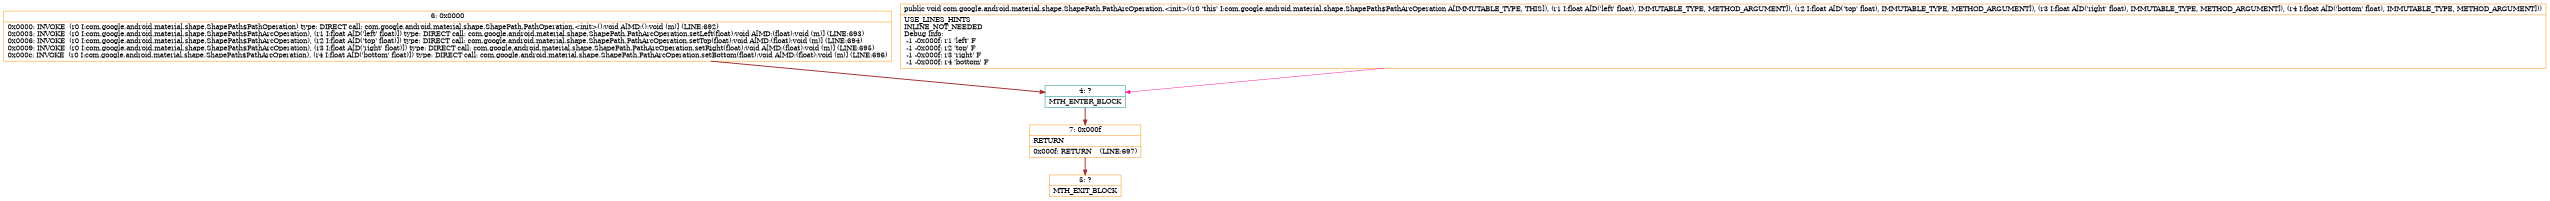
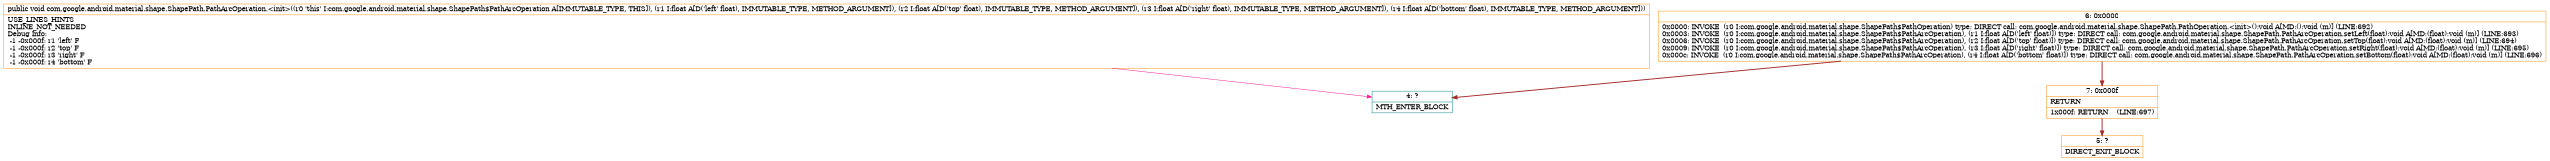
edge "4: ?" -> "7: 0x000f": now "6: 0x0000" -> "7: 0x000f"
node "7: 0x000f": text "0x000f: RETURN    (LINE:697)" -> "1x000f: RETURN    (LINE:697)"
node "5: ?": text "MTH_EXIT_BLOCK" -> "DIRECT_EXIT_BLOCK"
